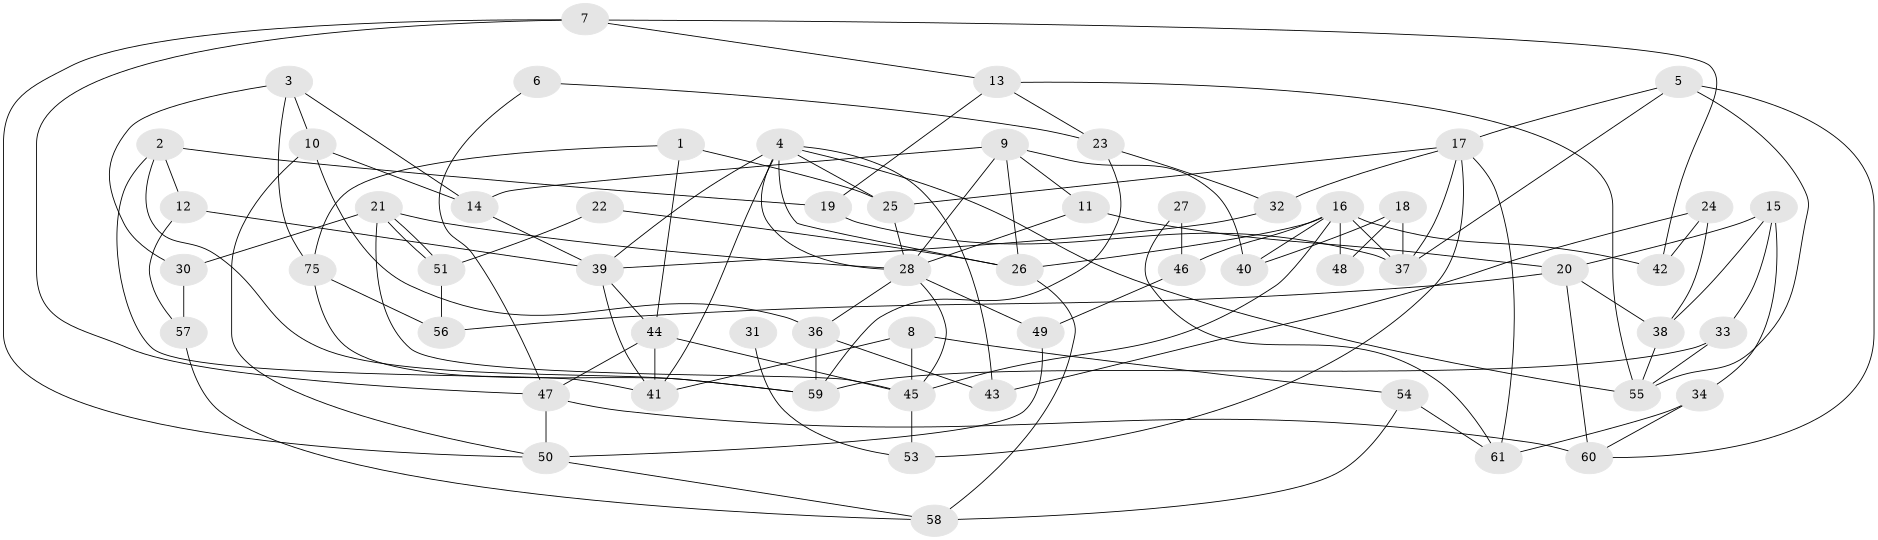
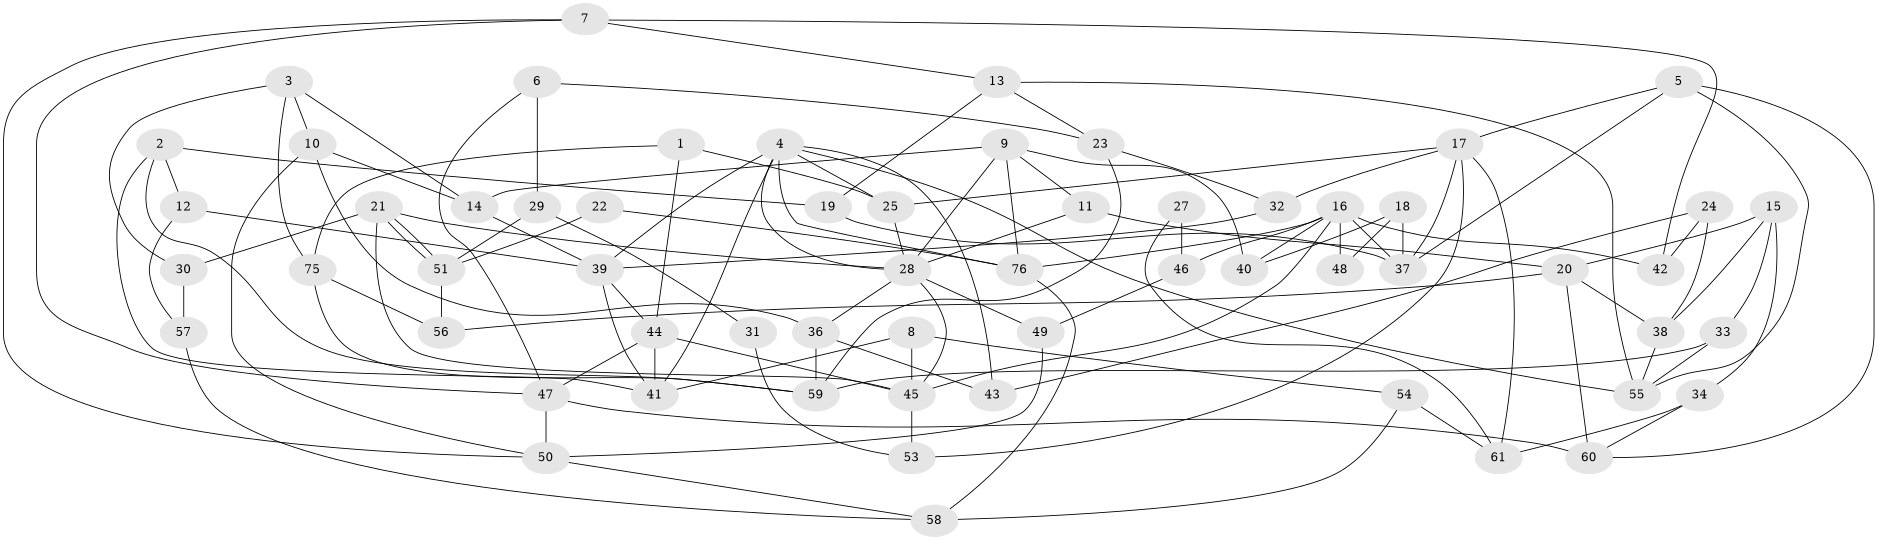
node "29": added
node "26": label "26" -> "76"
